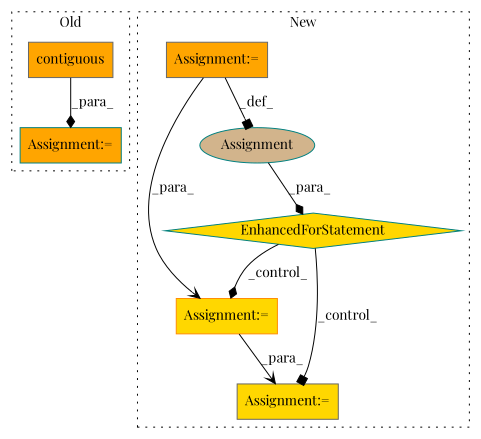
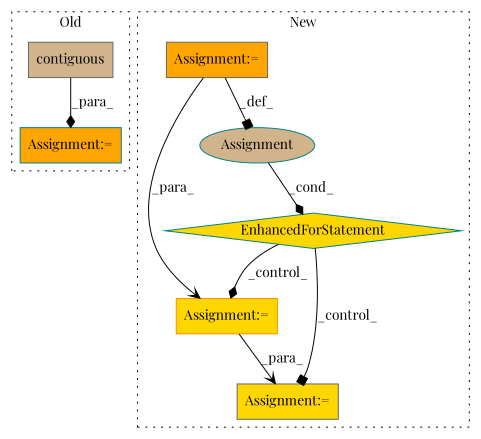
node "contiguous": fillcolor orange -> tan
edge "Assignment" -> "EnhancedForStatement": label "_para_" -> "_cond_"
